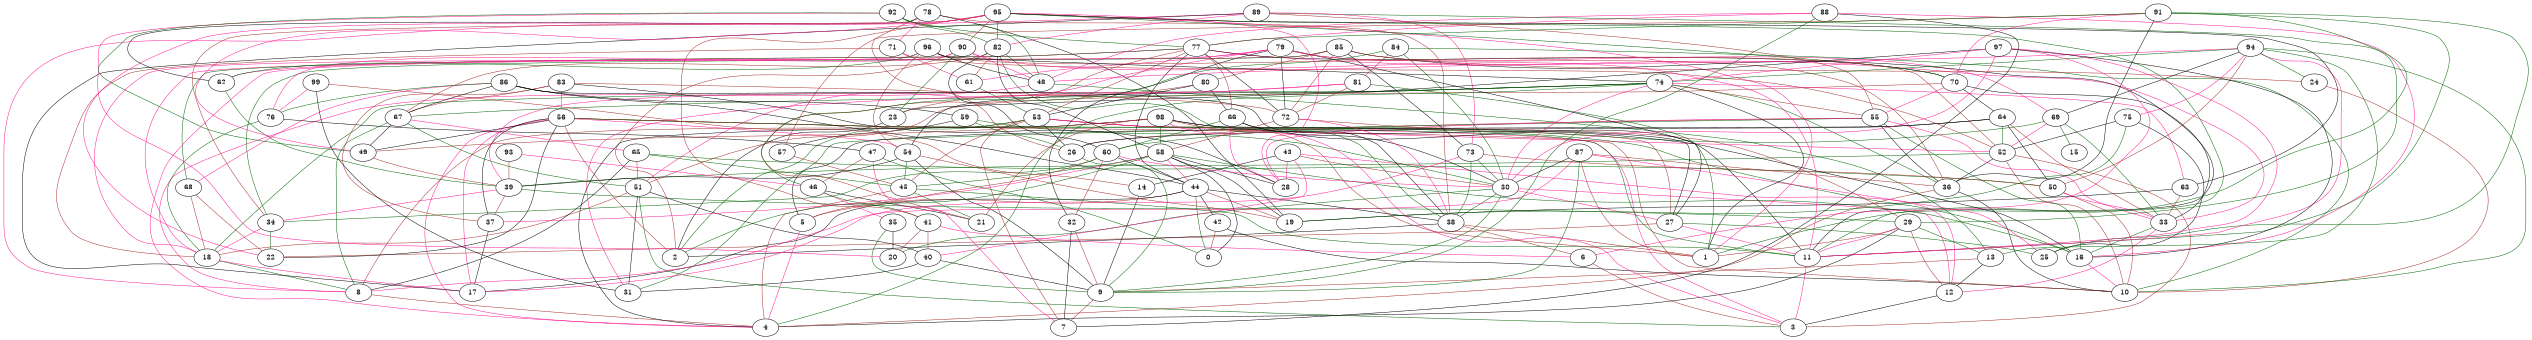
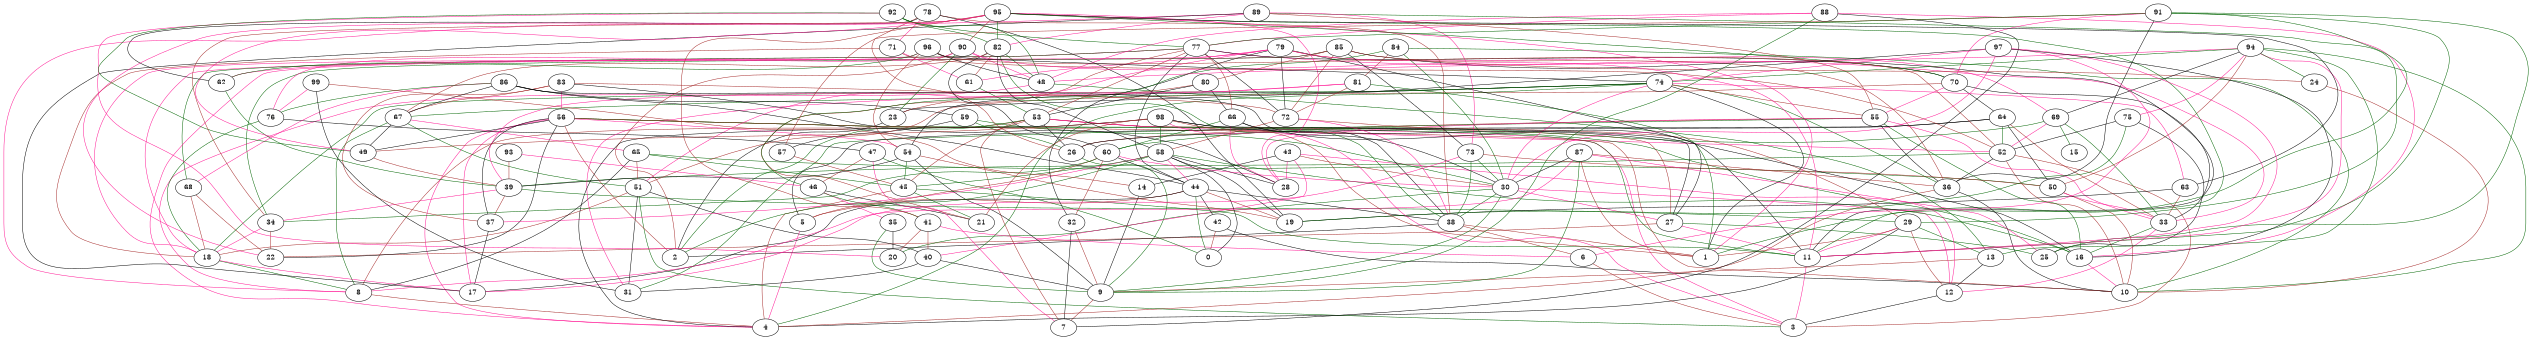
edge "34" -- "22": color darkgreen -> brown
